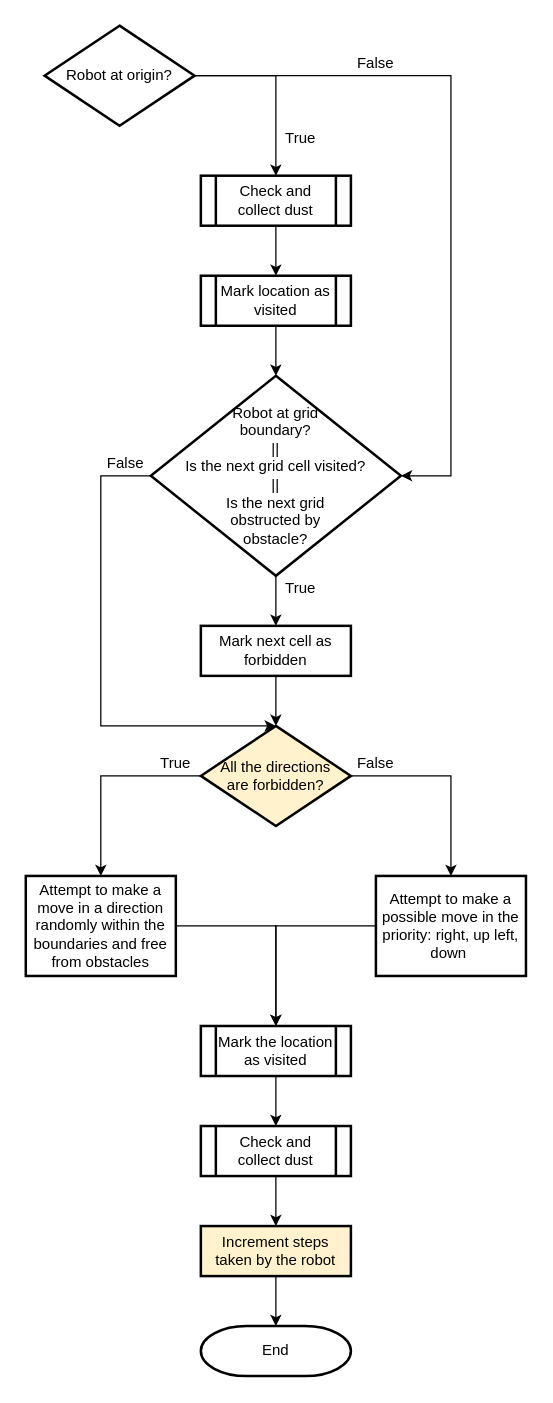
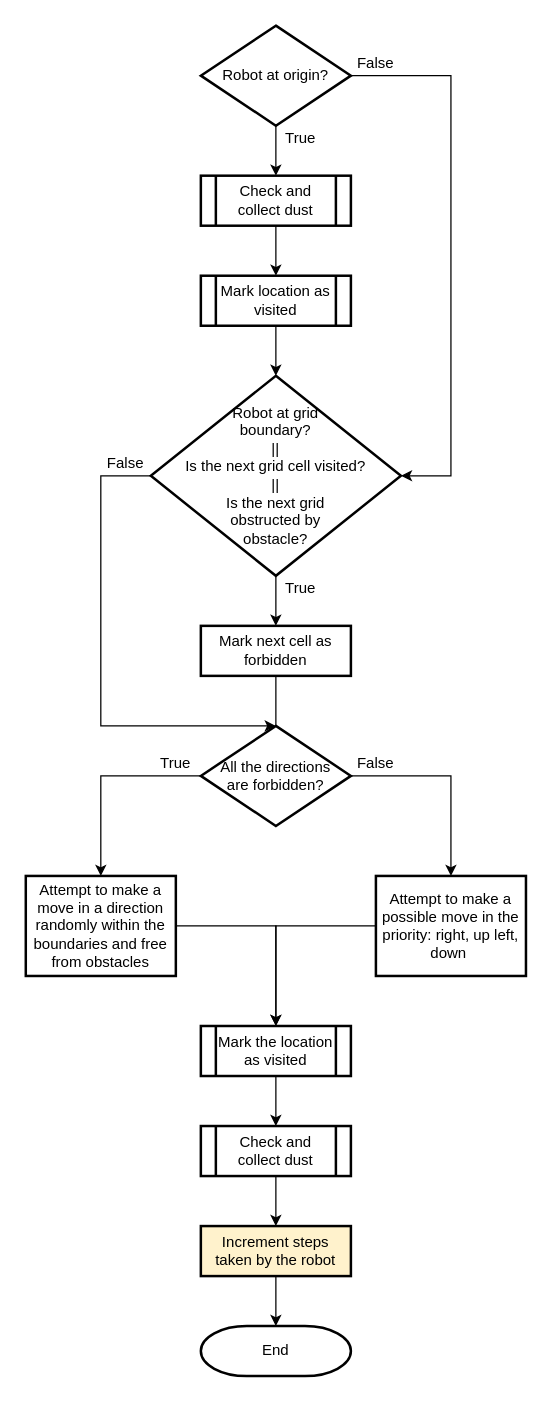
node "Robot at origin?": moved (119, 76) -> (276, 76)
edge "Mark next cell as forbidden" -> "All the directions are forbidden?": arrowhead classic -> none
node "All the directions are forbidden?": fillcolor #fff2cc -> #ffffff
